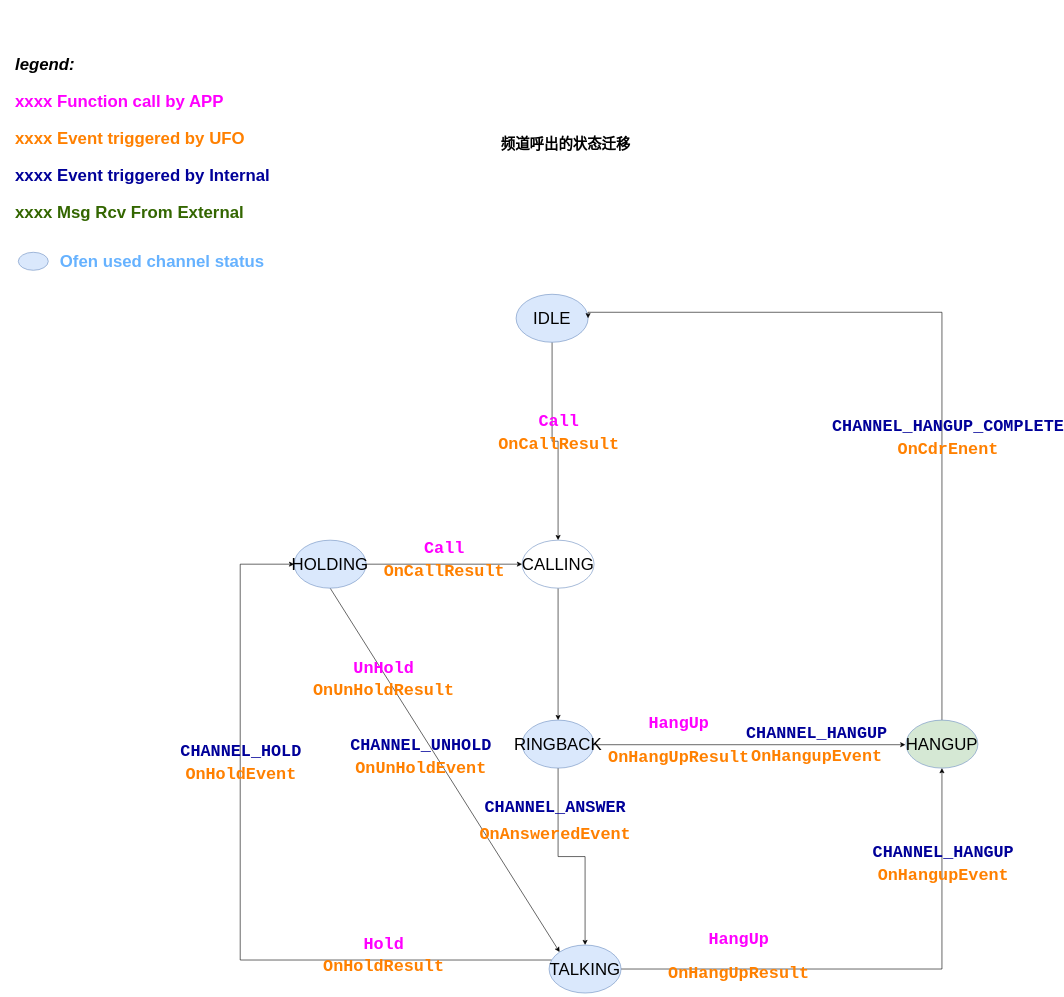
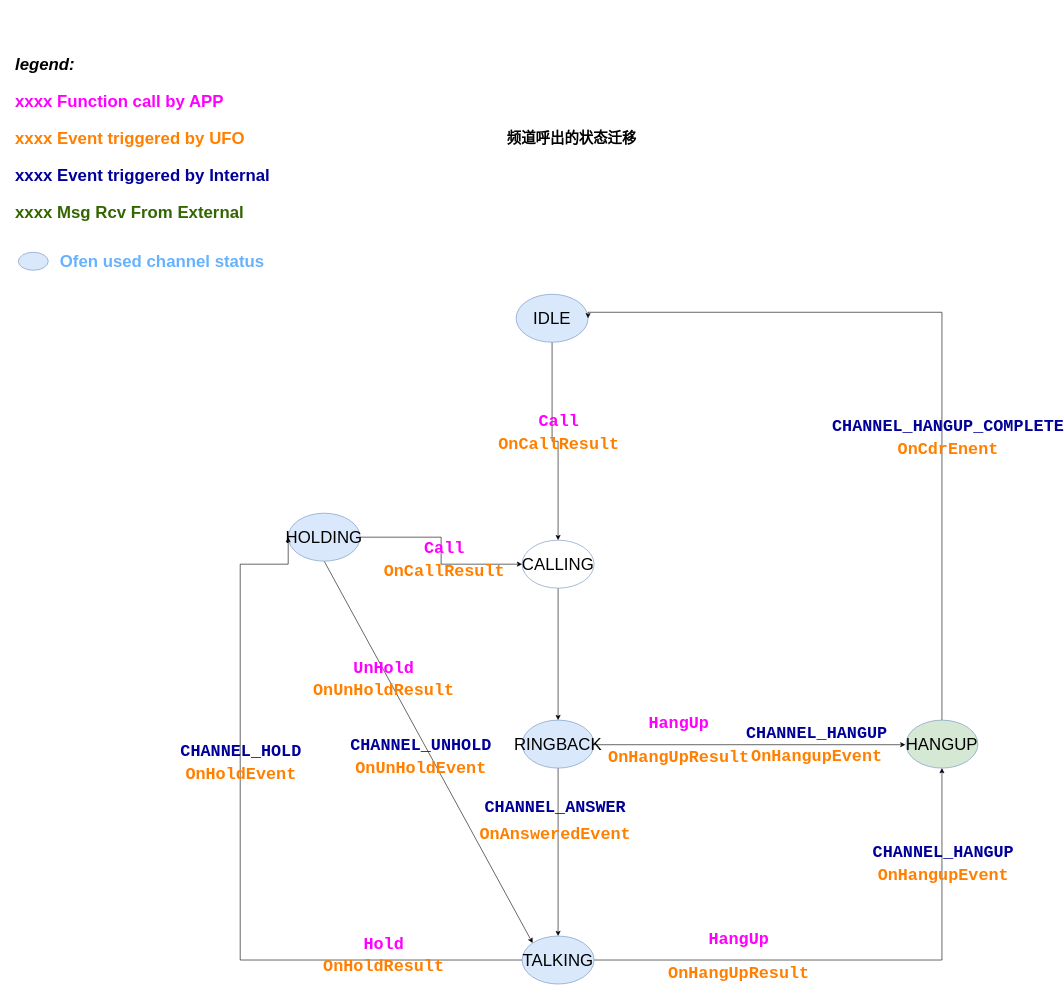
node "频道呼出的状态迁移": moved (573, 150) -> (579, 144)
node "HOLDING": moved (330, 564) -> (324, 537)
node "TALKING": moved (585, 969) -> (558, 960)
